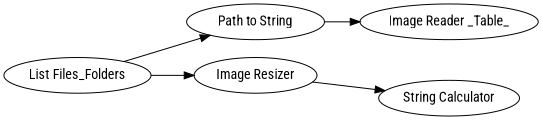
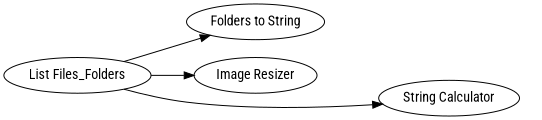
node "Path to String": label "Path to String" -> "Folders to String"
node "Image Reader _Table_": removed
edge "Image Resizer" -> "String Calculator": now "List Files_Folders" -> "String Calculator"
